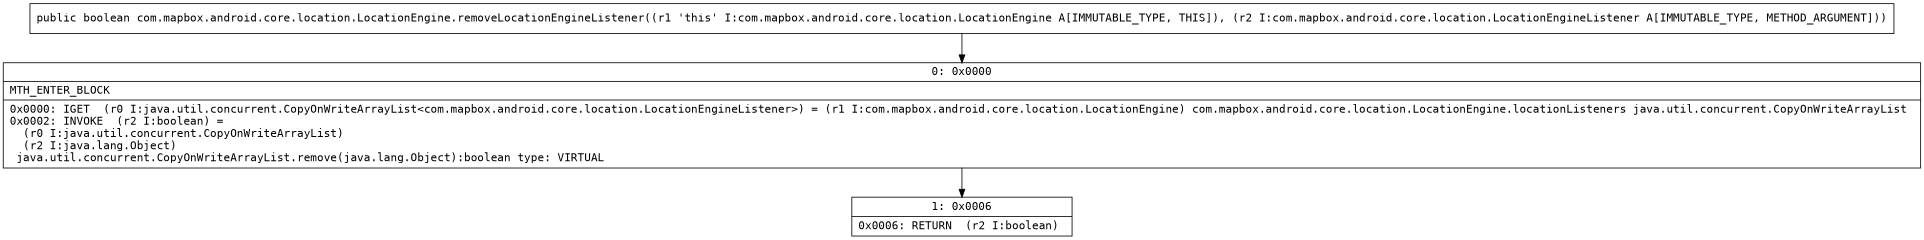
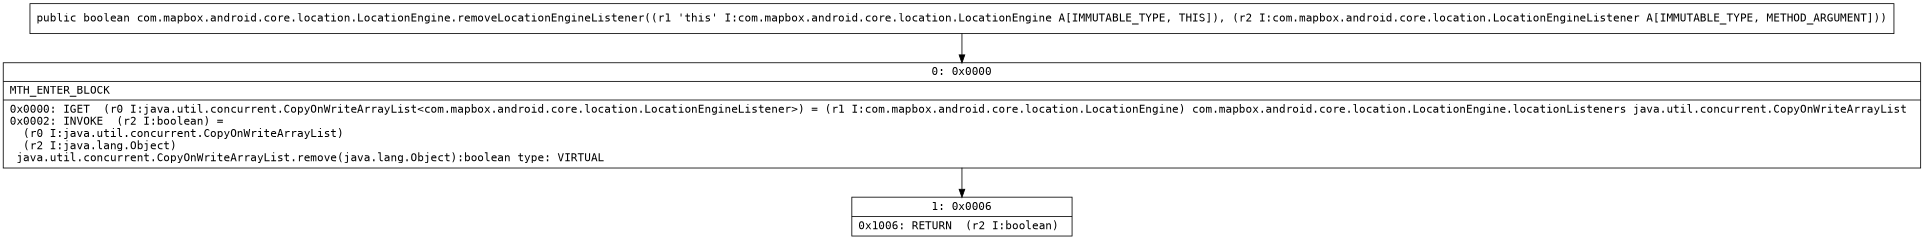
node "1: 0x0006": text "0x0006: RETURN  (r2 I:boolean)" -> "0x1006: RETURN  (r2 I:boolean)"
